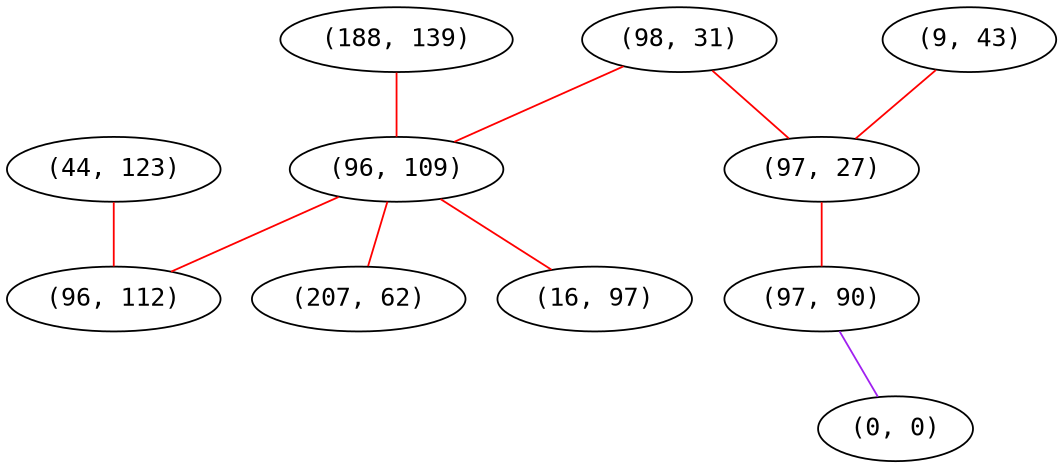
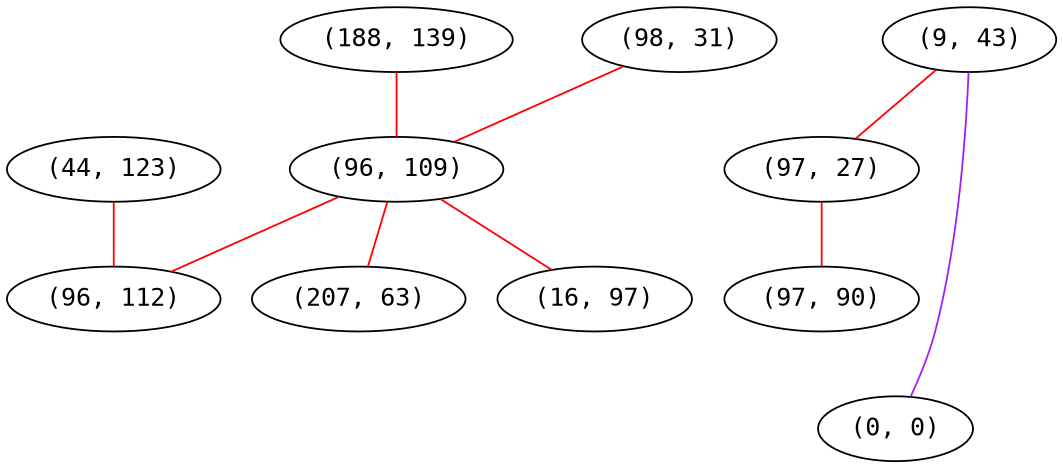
edge "(98, 31)" -- "(97, 27)": removed
node "(207, 62)": label "(207, 62)" -> "(207, 63)"
edge "(97, 90)" -- "(0, 0)": now "(9, 43)" -- "(0, 0)"
